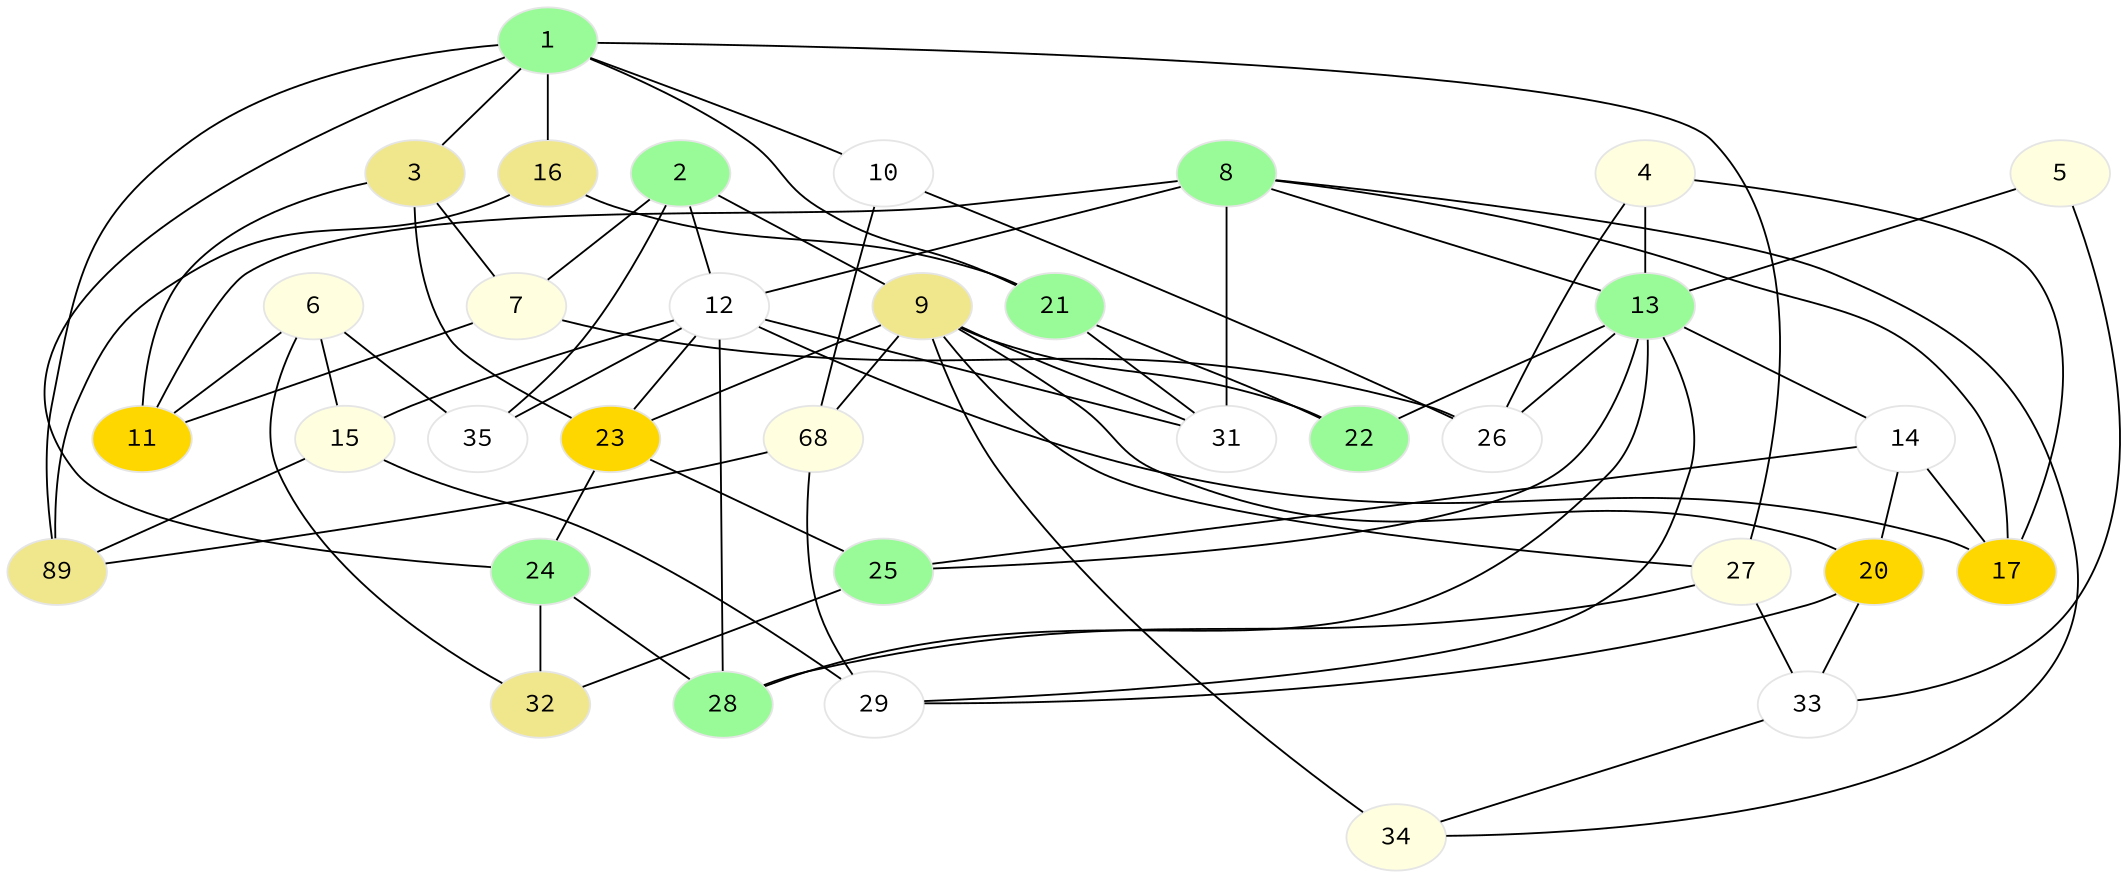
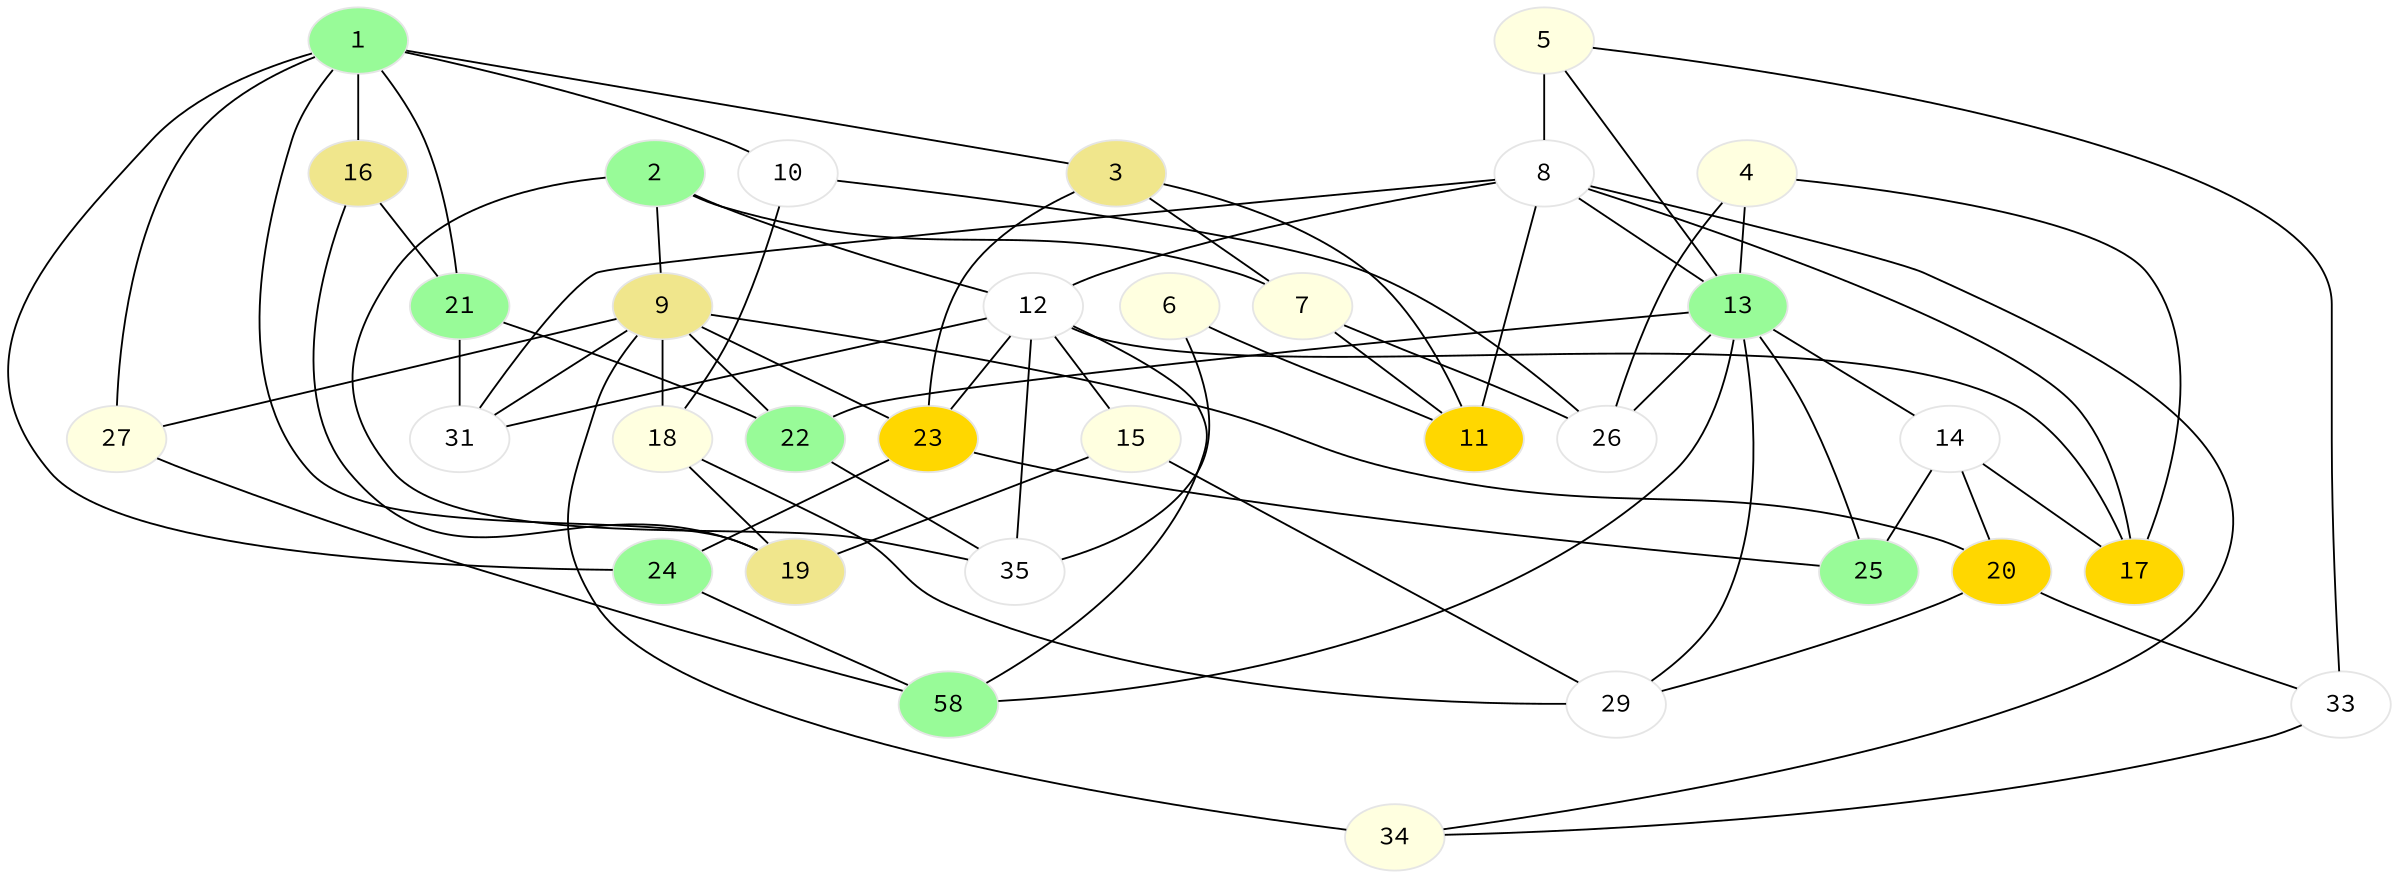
edge "5" -- "8": added
node "8": fillcolor palegreen -> white
edge "6" -- "15": removed
node "68": label "68" -> "18"
edge "22" -- "35": added
node "89": label "89" -> "19"
edge "27" -- "33": removed
node "32": removed
node "28": label "28" -> "58"
